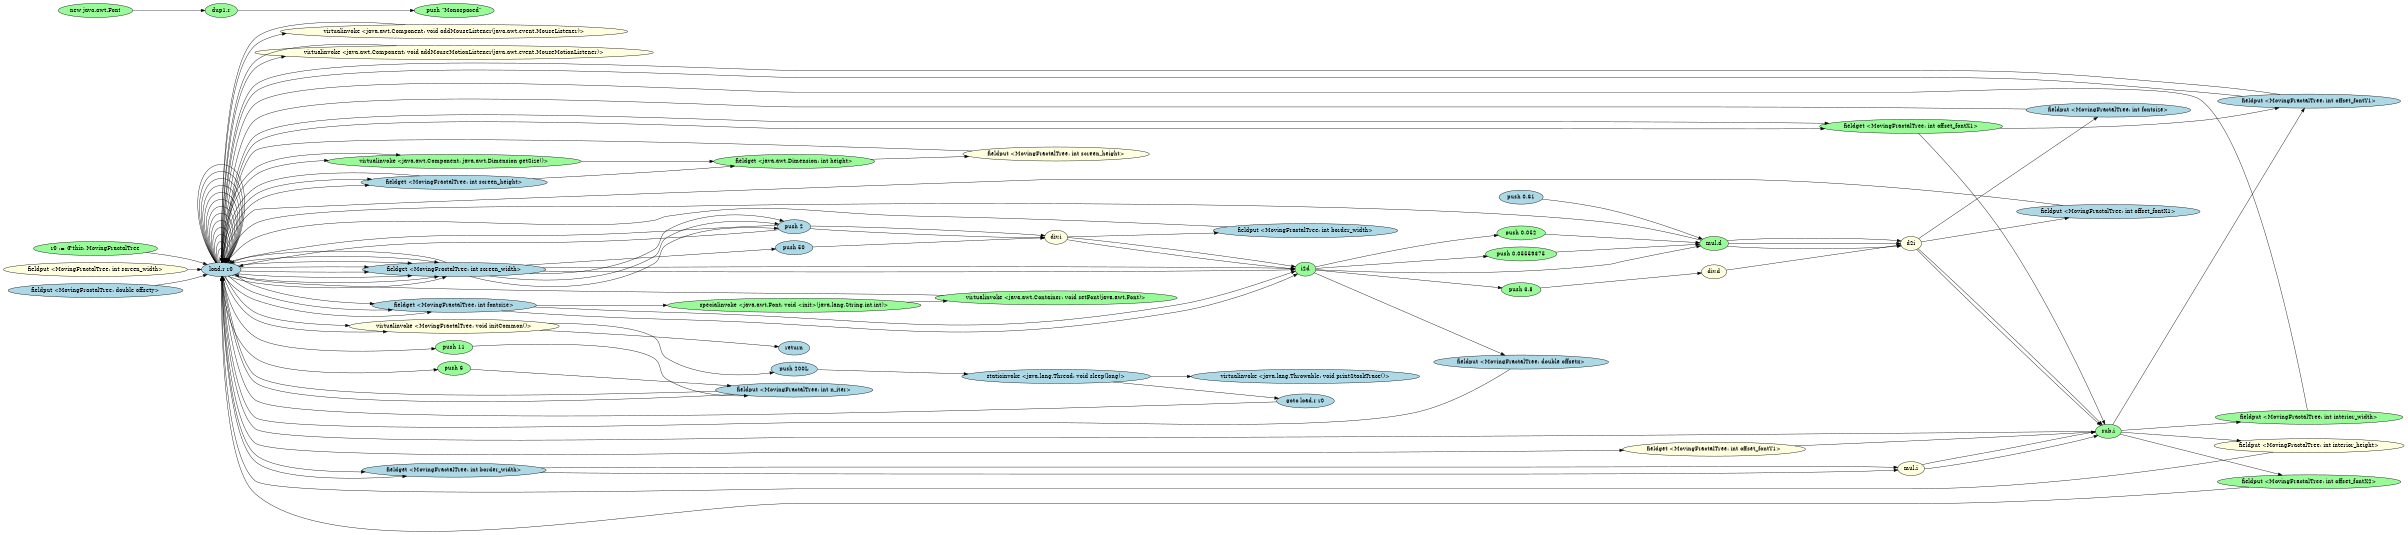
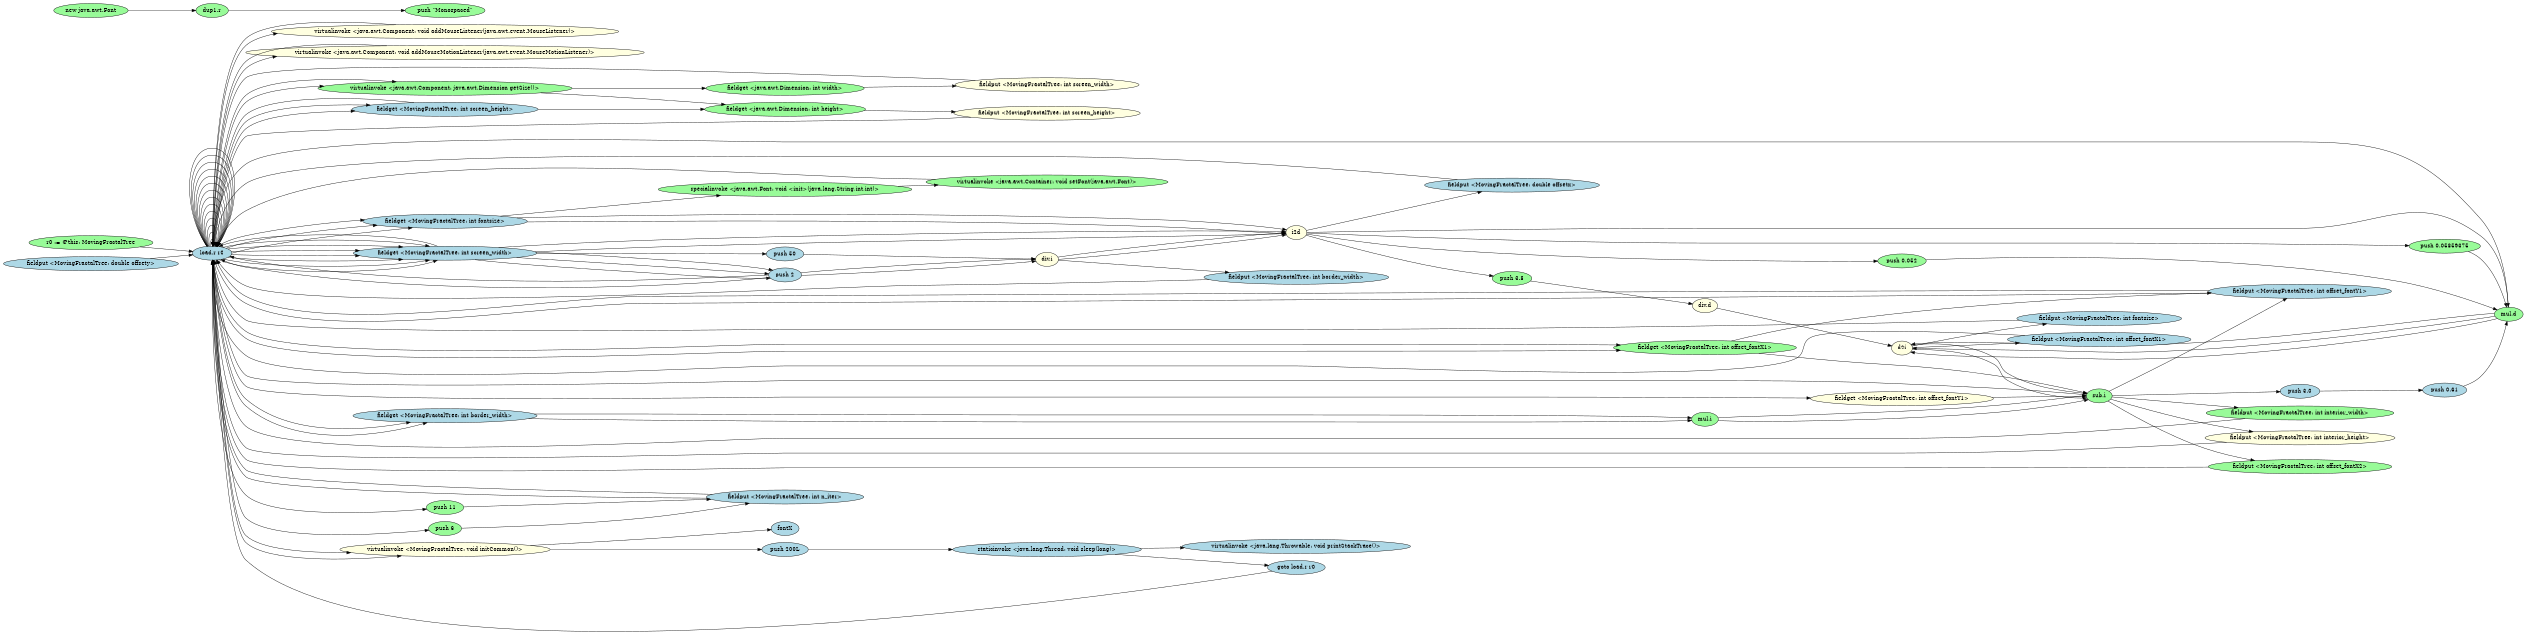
node "fieldget <java.awt.Dimension: int width>": added
node "push 0.05559375": label "push 0.05559375" -> "push 0.05859375"
node "i2d": fillcolor palegreen -> lightyellow
node "return": label "return" -> "fontX"
node "push 3.0": added
node "mul.i": fillcolor lightyellow -> palegreen
